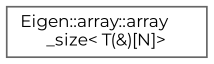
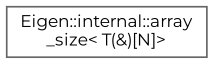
node "Eigen::array::array _size< T(&)[N]>": label "Eigen::array::array _size< T(&)[N]>" -> "Eigen::internal::array _size< T(&)[N]>"
